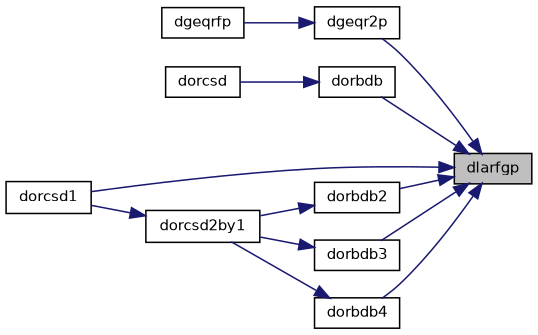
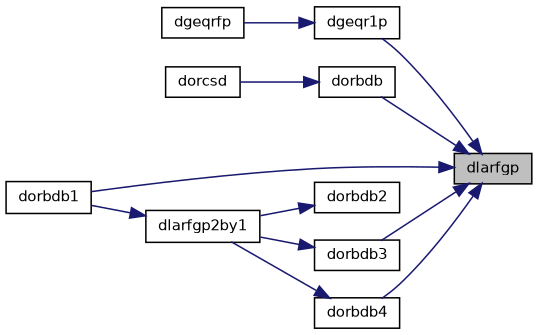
node "dgeqr2p": label "dgeqr2p" -> "dgeqr1p"
edge "dorbdb2" -> "dlarfgp": removed
node "dorcsd1": label "dorcsd1" -> "dorbdb1"
node "dorcsd2by1": label "dorcsd2by1" -> "dlarfgp2by1"
